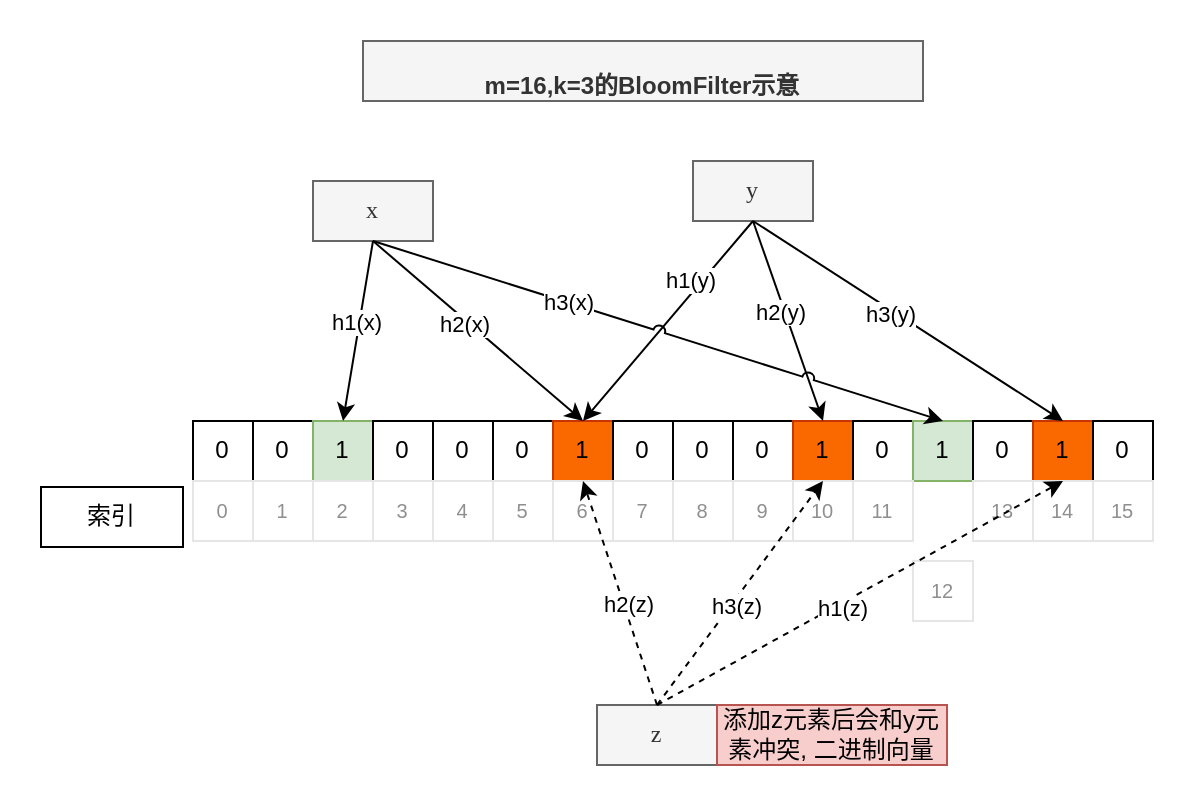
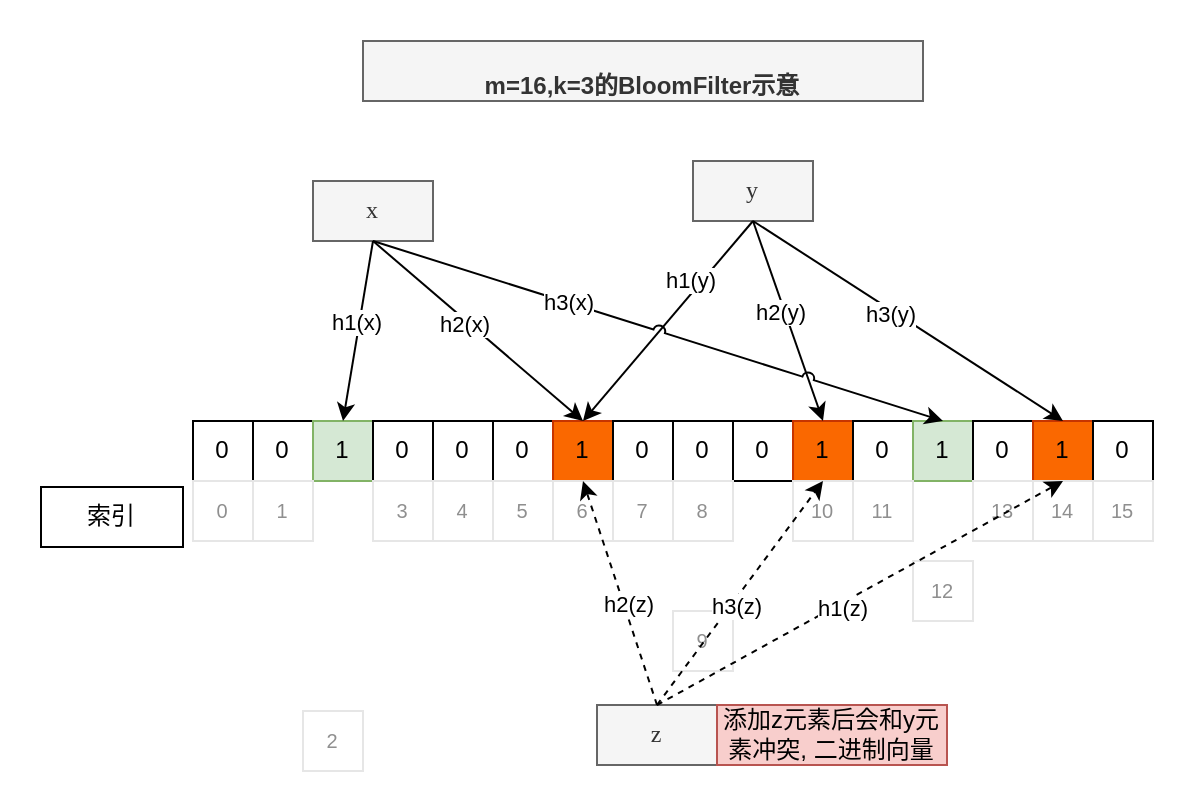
node "2": moved (343, 511) -> (333, 741)
node "9": moved (763, 511) -> (703, 641)
